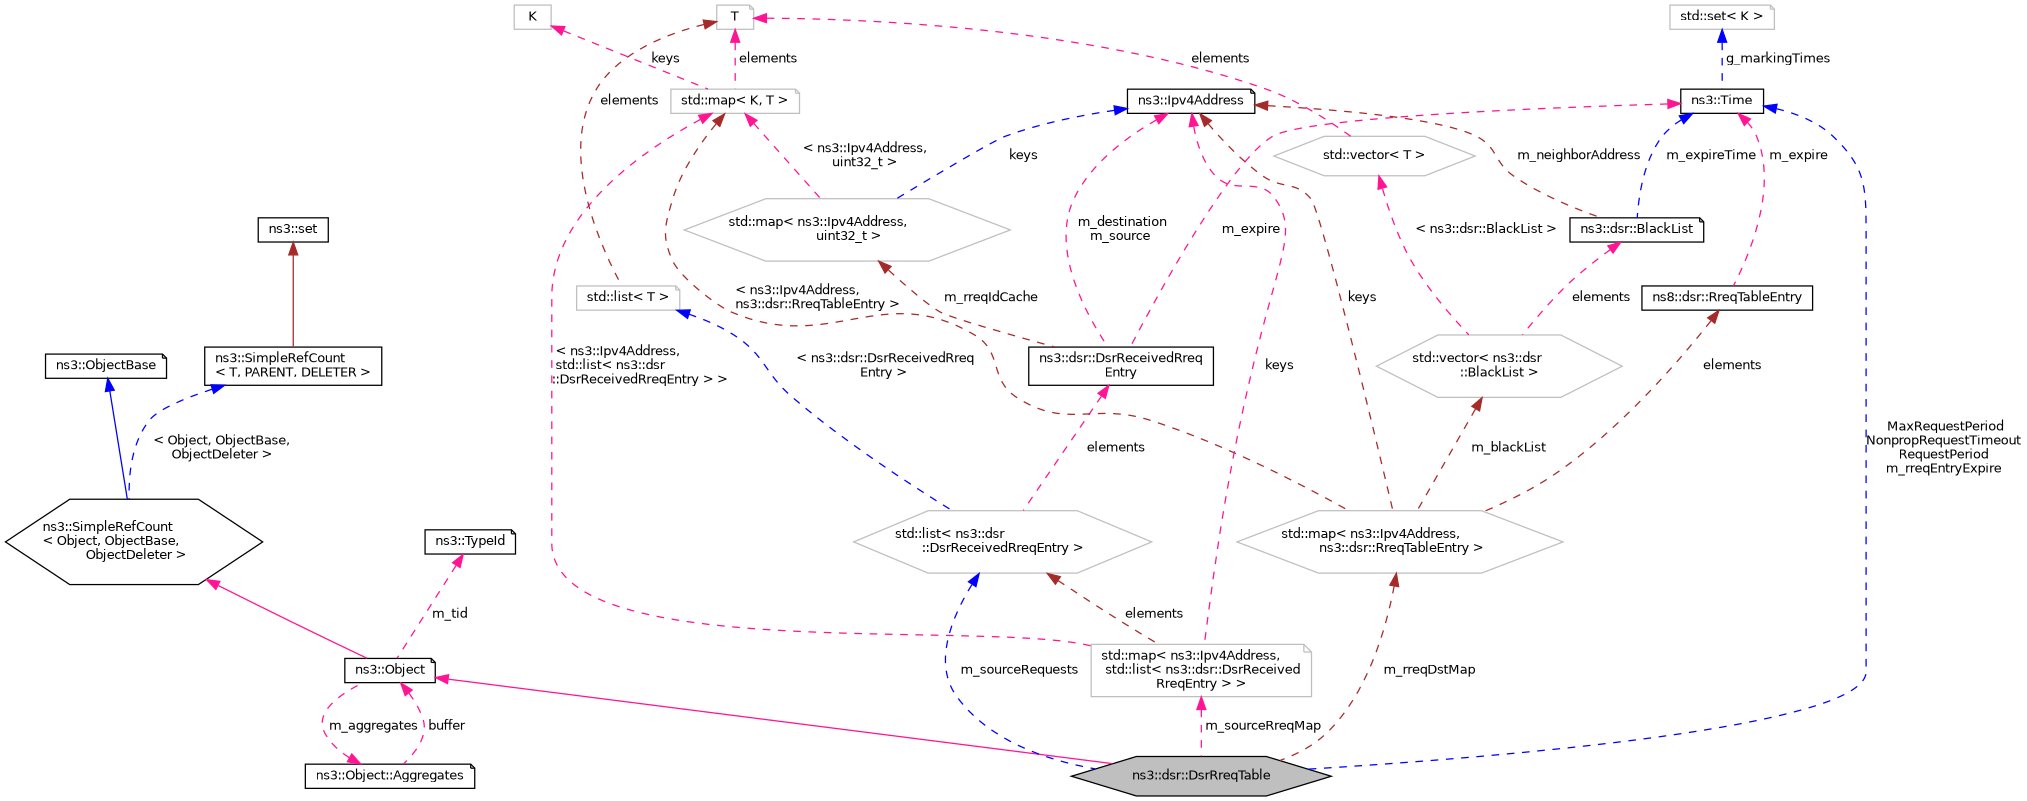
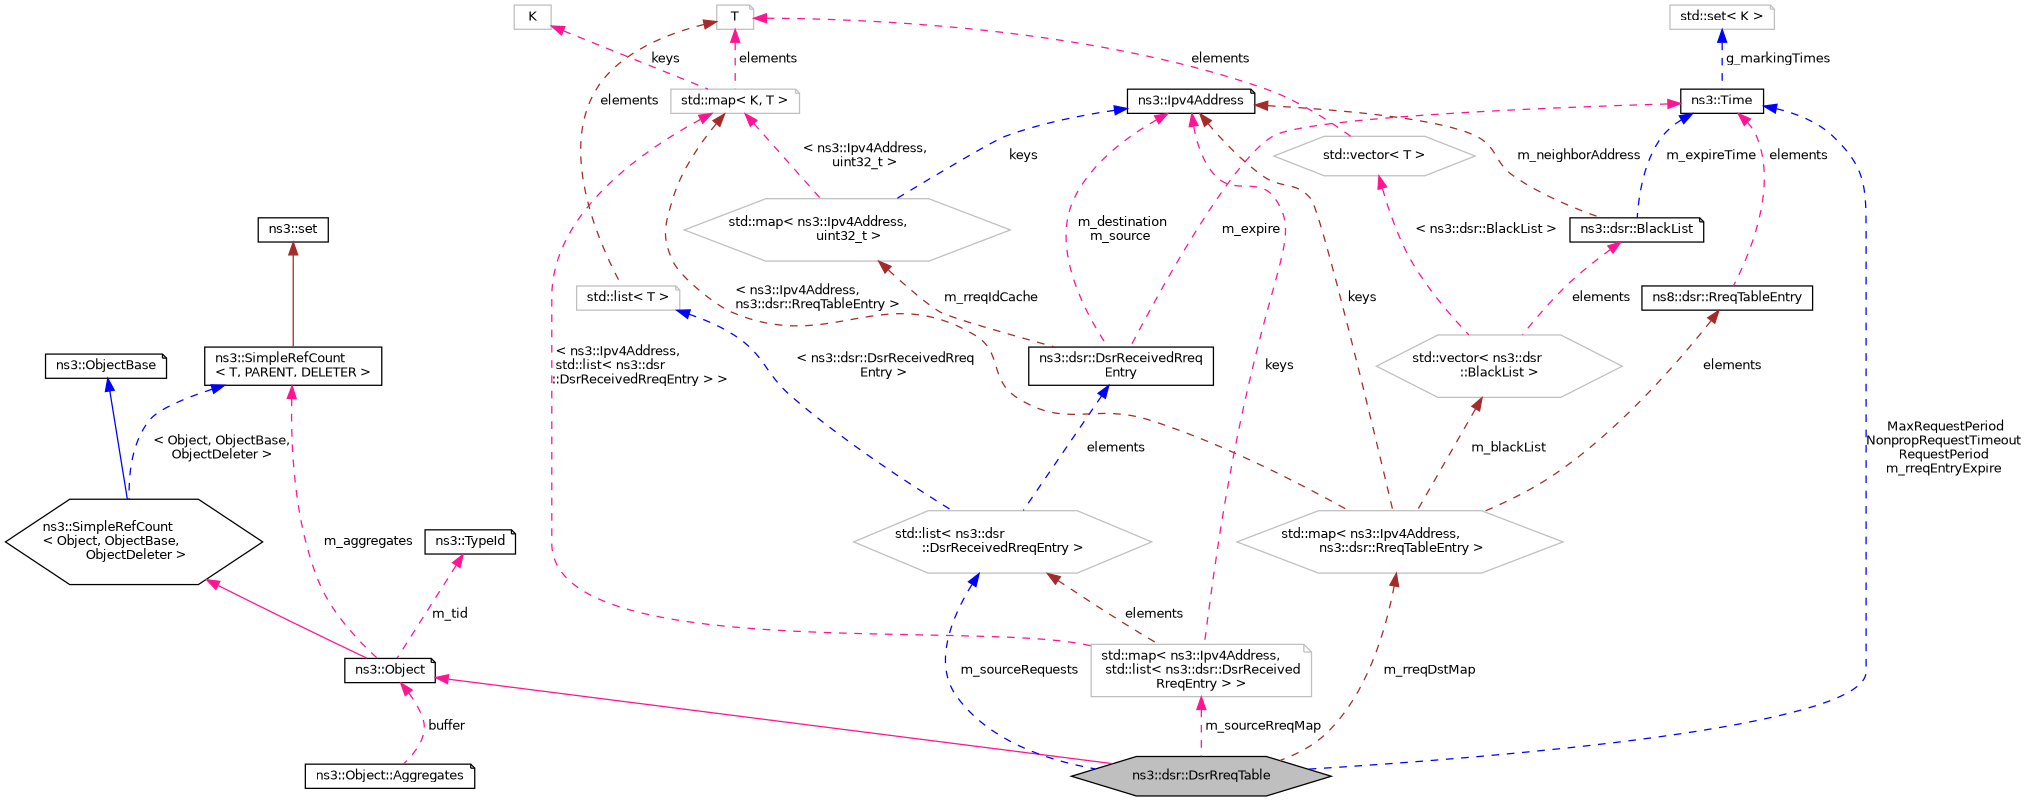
edge "ns8::dsr::RreqTableEntry" -> "ns3::Time": label " m_expire" -> " elements"
edge "std::list< ns3::dsr ::DsrReceivedRreqEntry >" -> "ns3::dsr::DsrReceivedRreq Entry": color deeppink -> blue
edge "ns3::Object" -> "ns3::Object::Aggregates": now "ns3::Object" -> "ns3::SimpleRefCount < T, PARENT, DELETER >"
